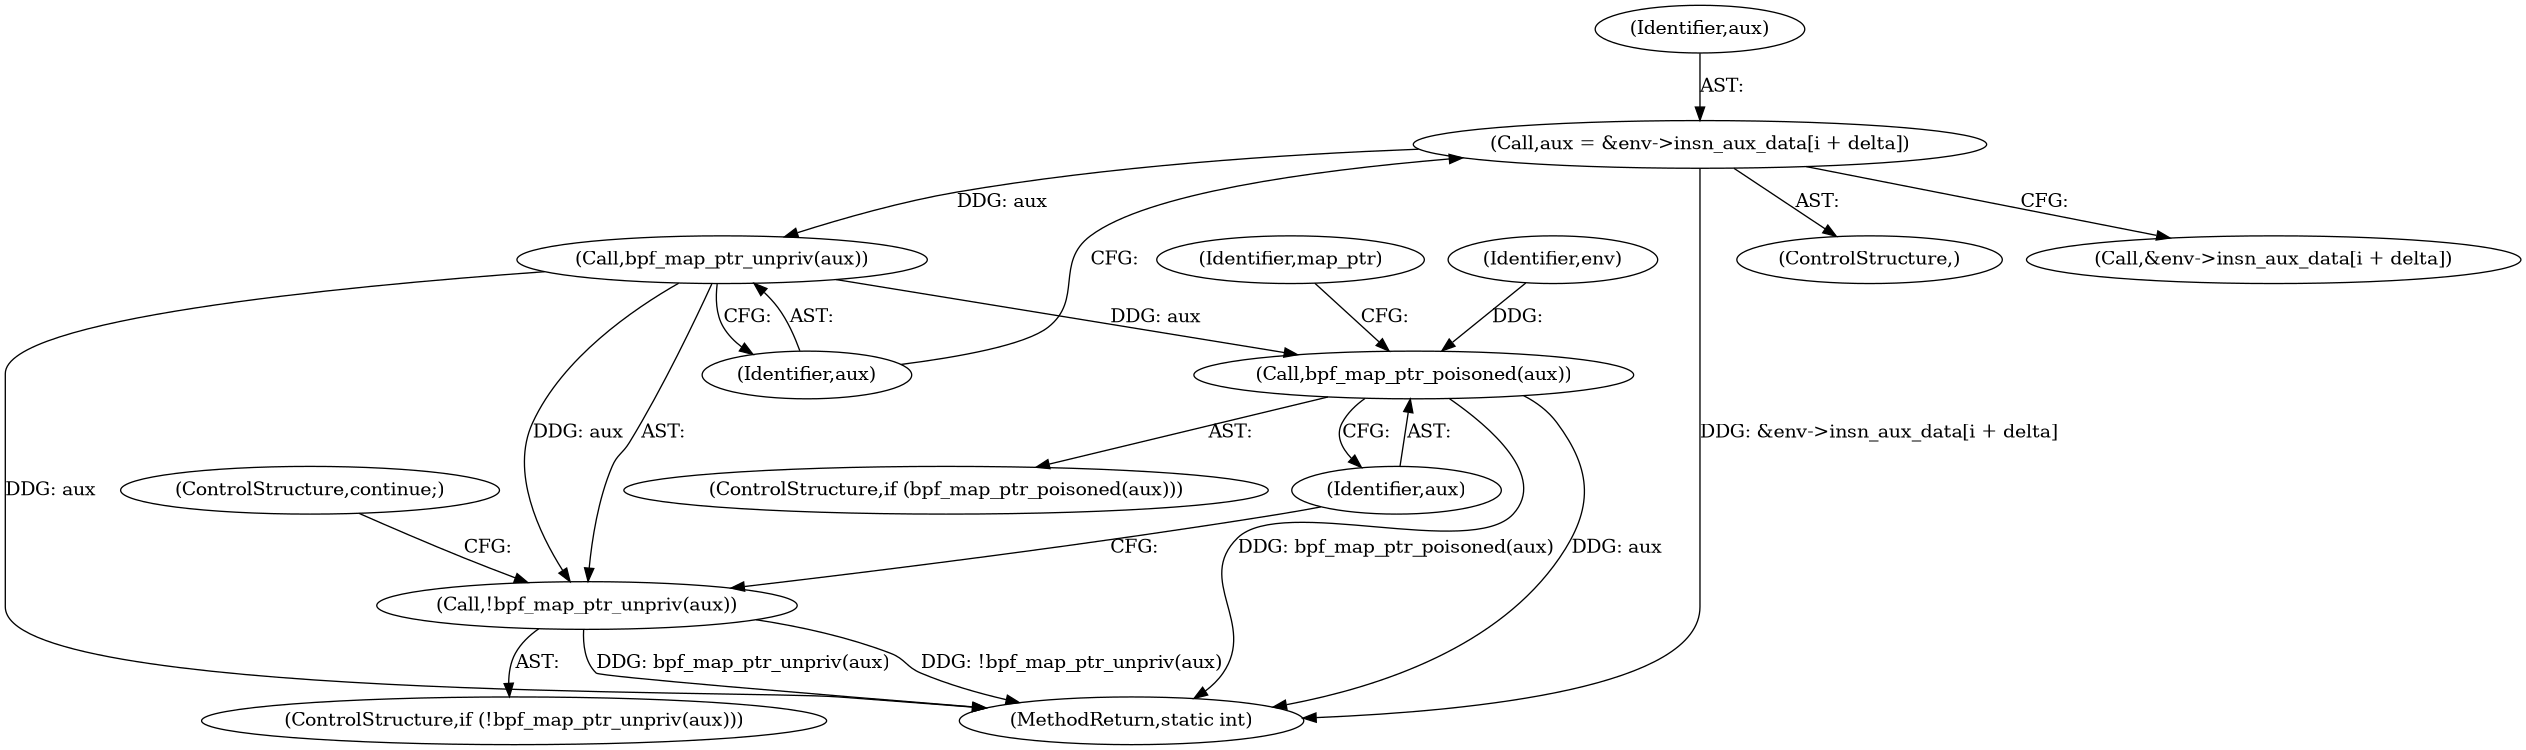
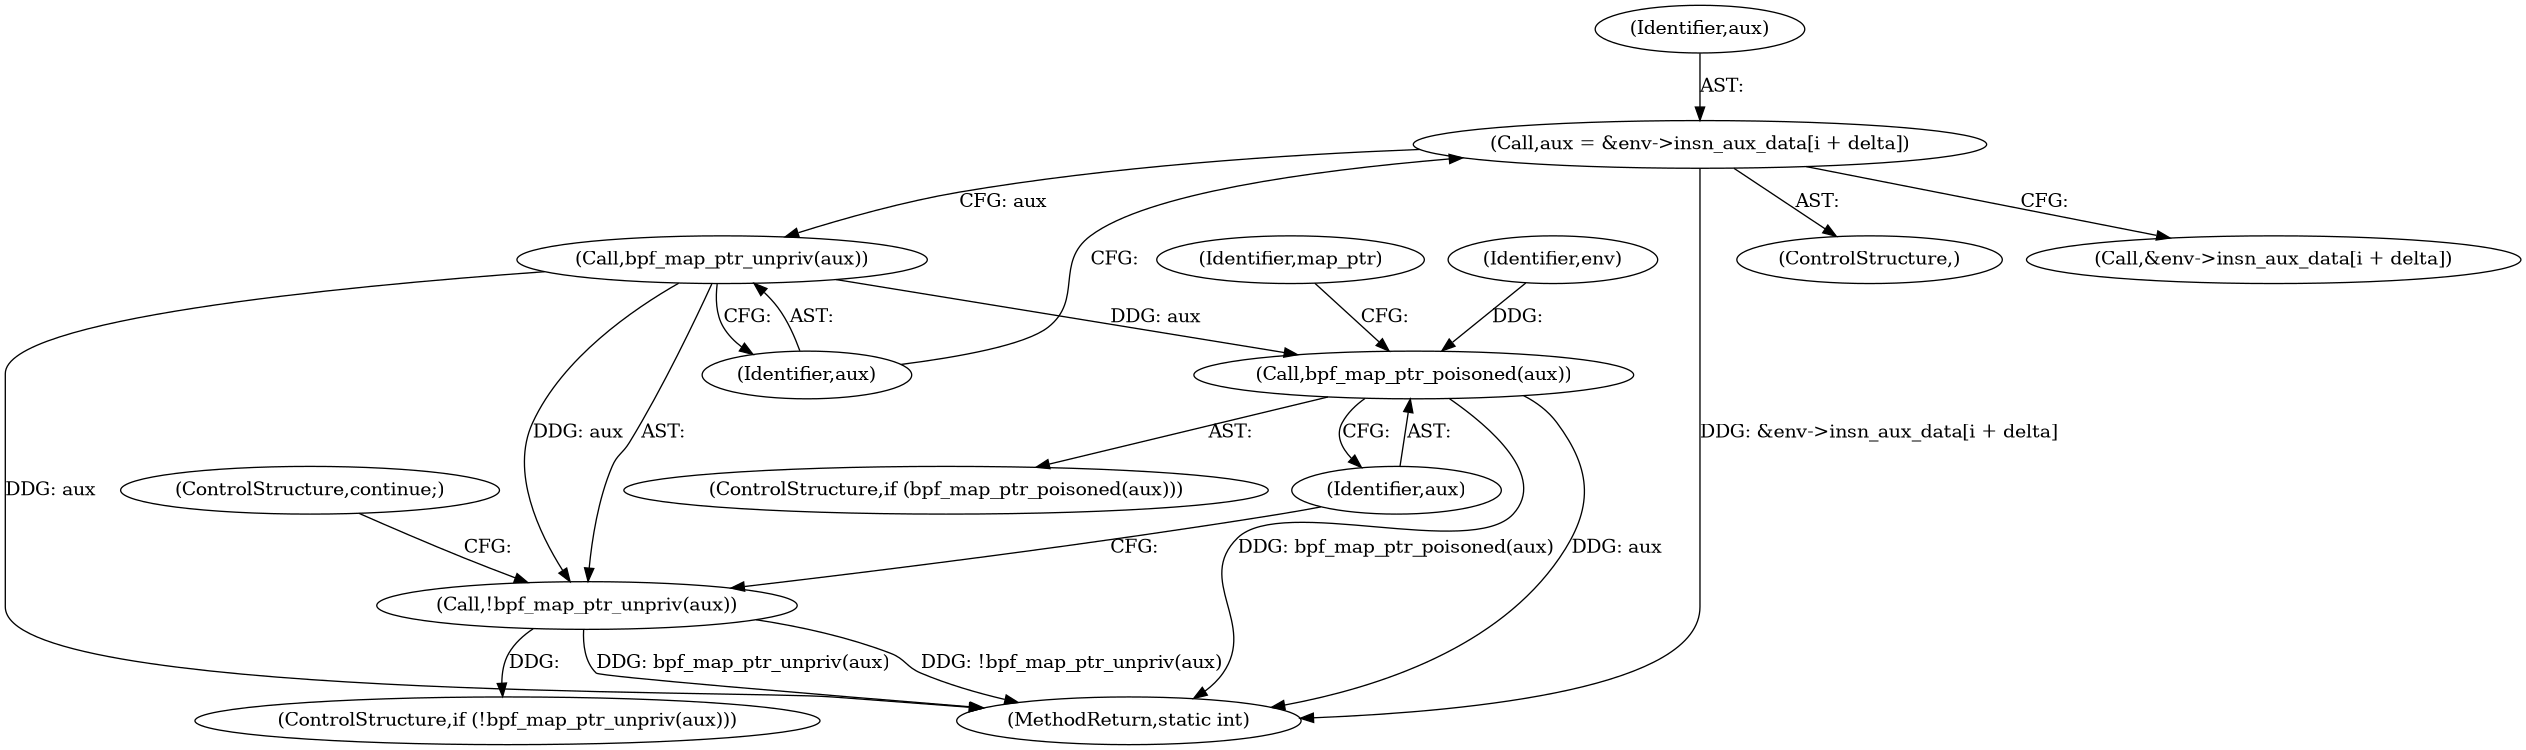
edge "(Call,aux = &env->insn_aux_data[i + delta])" -> "(Call,bpf_map_ptr_unpriv(aux))": label "DDG: aux" -> "CFG: aux"
edge "(Call,!bpf_map_ptr_unpriv(aux))" -> "(ControlStructure,if (!bpf_map_ptr_unpriv(aux)))": label "AST: " -> "DDG: "
